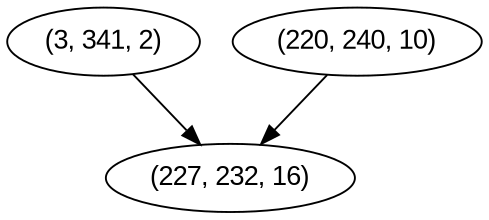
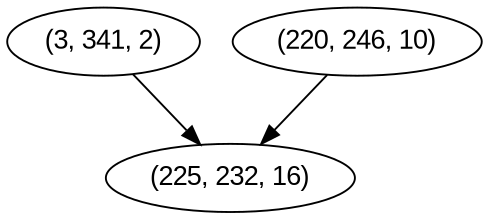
node "(220, 240, 10)": label "(220, 240, 10)" -> "(220, 246, 10)"
node "(227, 232, 16)": label "(227, 232, 16)" -> "(225, 232, 16)"
